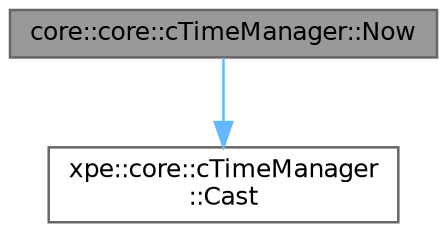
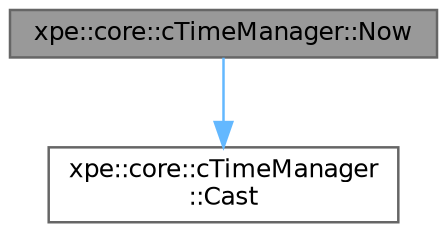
node "core::core::cTimeManager::Now": label "core::core::cTimeManager::Now" -> "xpe::core::cTimeManager::Now"
